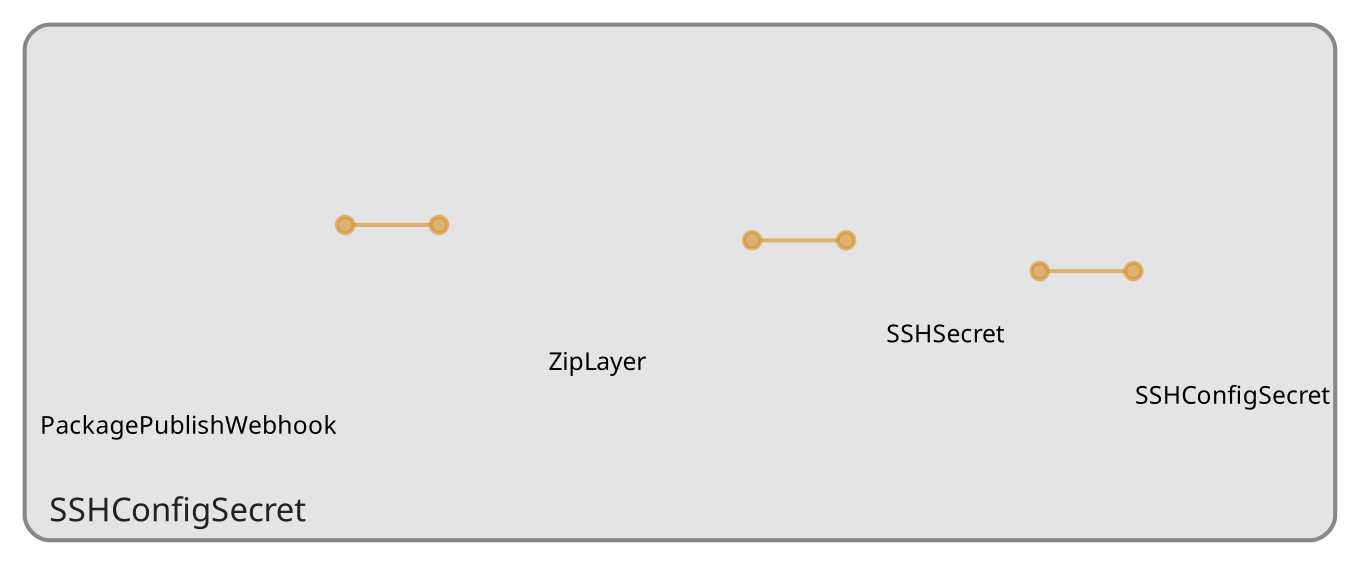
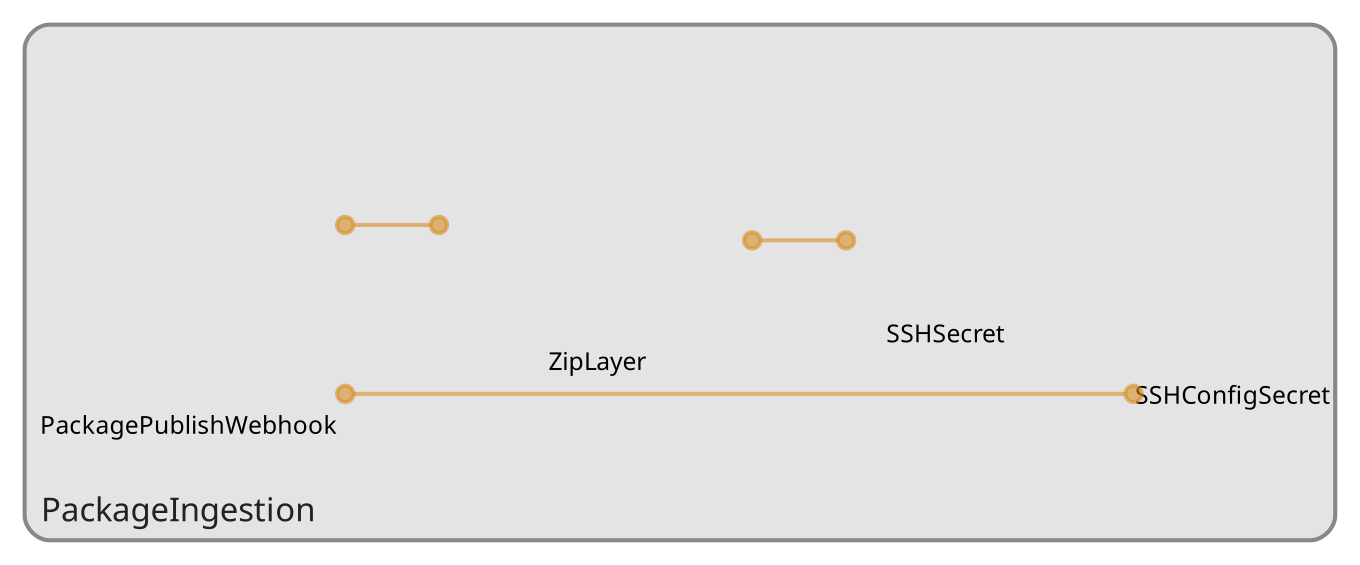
edge "SSHSecret" -- "SSHConfigSecret": now "PackagePublishWebhook" -- "SSHConfigSecret"
cluster "SSHConfigSecret": label "SSHConfigSecret" -> "PackageIngestion"
